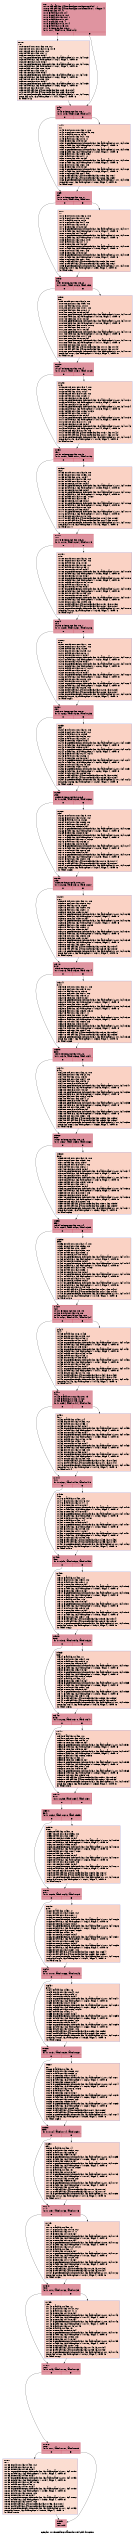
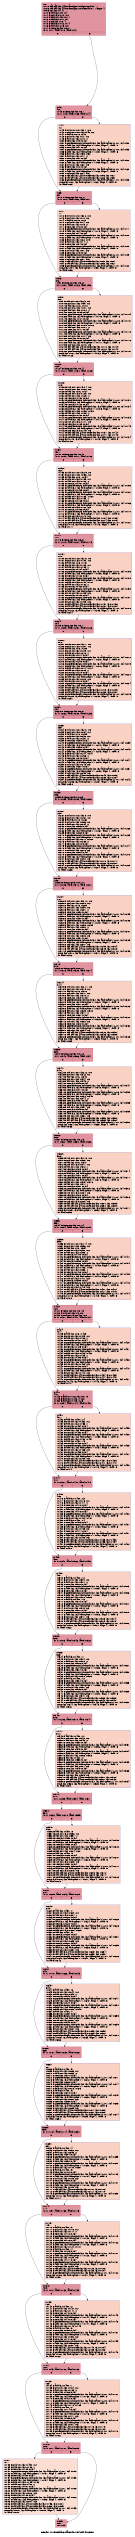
node "%18:": removed
node "%179:": text "%200 = nuw nsw i32 %199, %3" -> "%200 = sub nsw i32 %199, %3"
node "%763:": added
